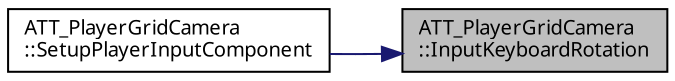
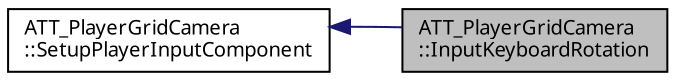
edge "ATT_PlayerGridCamera ::SetupPlayerInputComponent" -> "ATT_PlayerGridCamera ::InputKeyboardRotation": reversed
